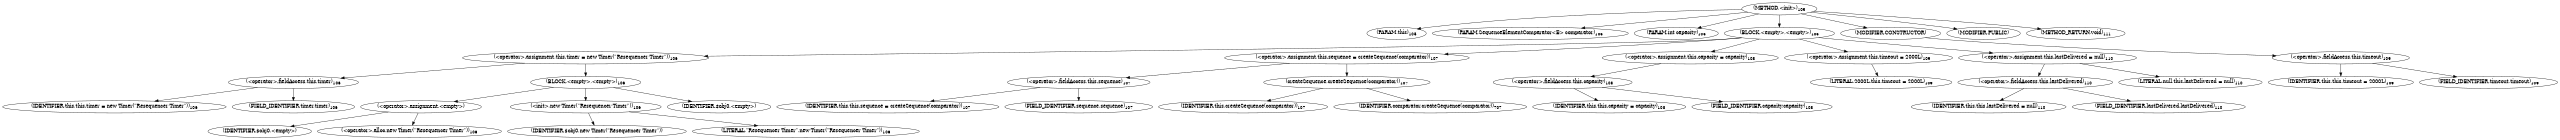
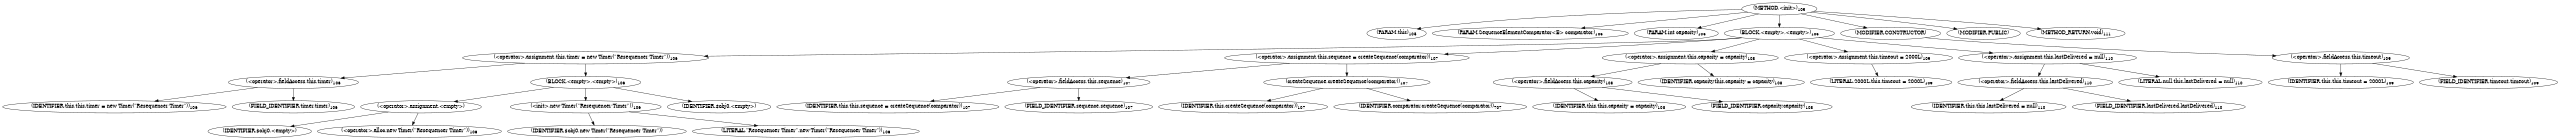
node "(IDENTIFIER,capacity,this.capacity = capacity)": added
